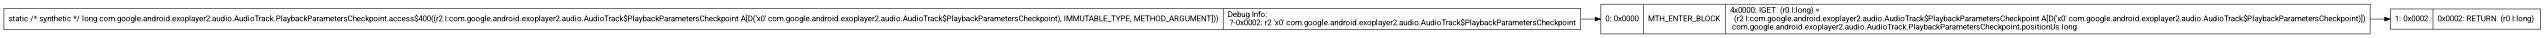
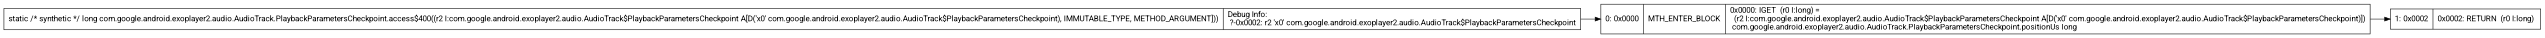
node "0: 0x0000": text "4x0000: IGET  (r0 I:long) =" -> "0x0000: IGET  (r0 I:long) ="
